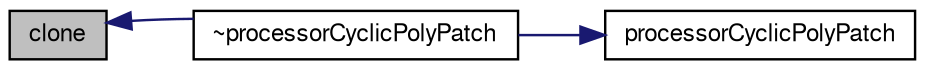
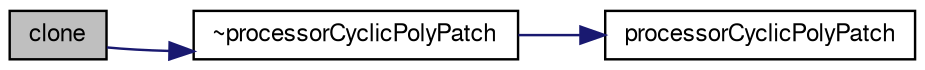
edge "~processorCyclicPolyPatch" -> "clone": reversed
